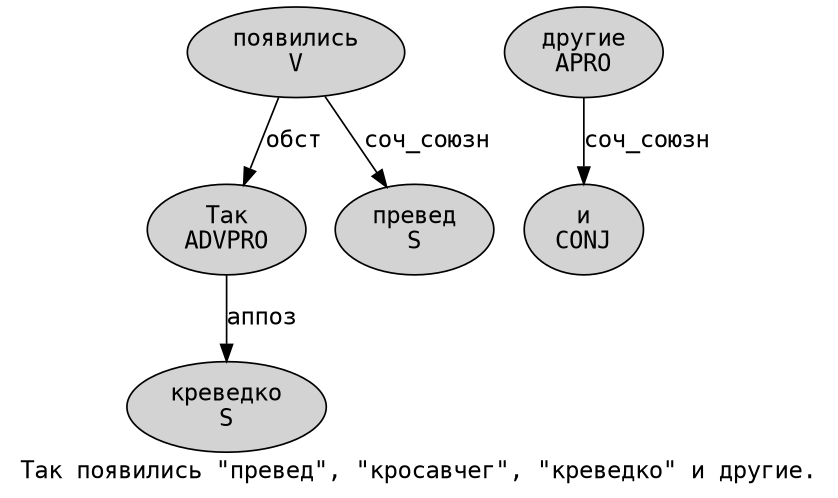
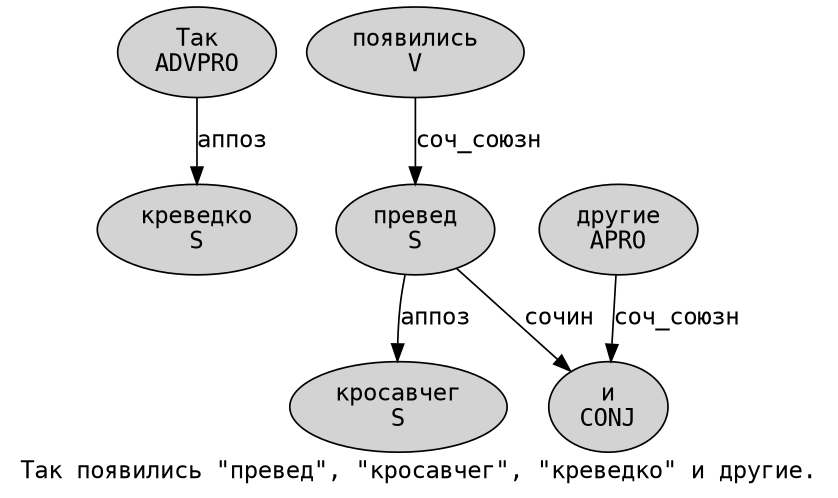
edge "появились V" -> "Так ADVPRO": removed, label "обст"
edge "превед S" -> "и CONJ": added, label "сочин"
node "кросавчег S": added
